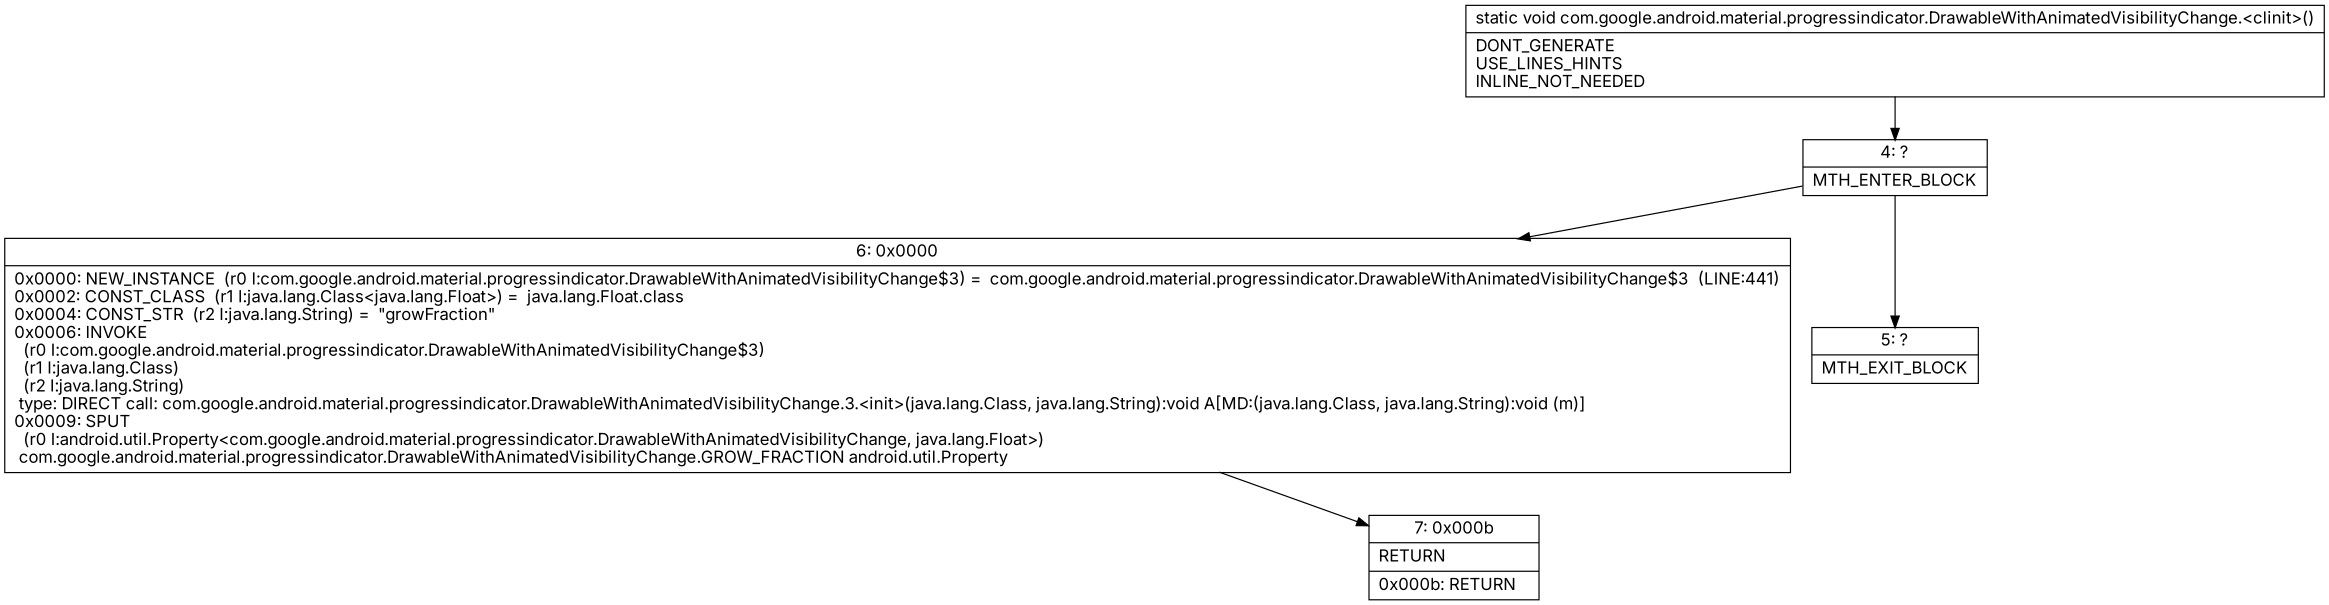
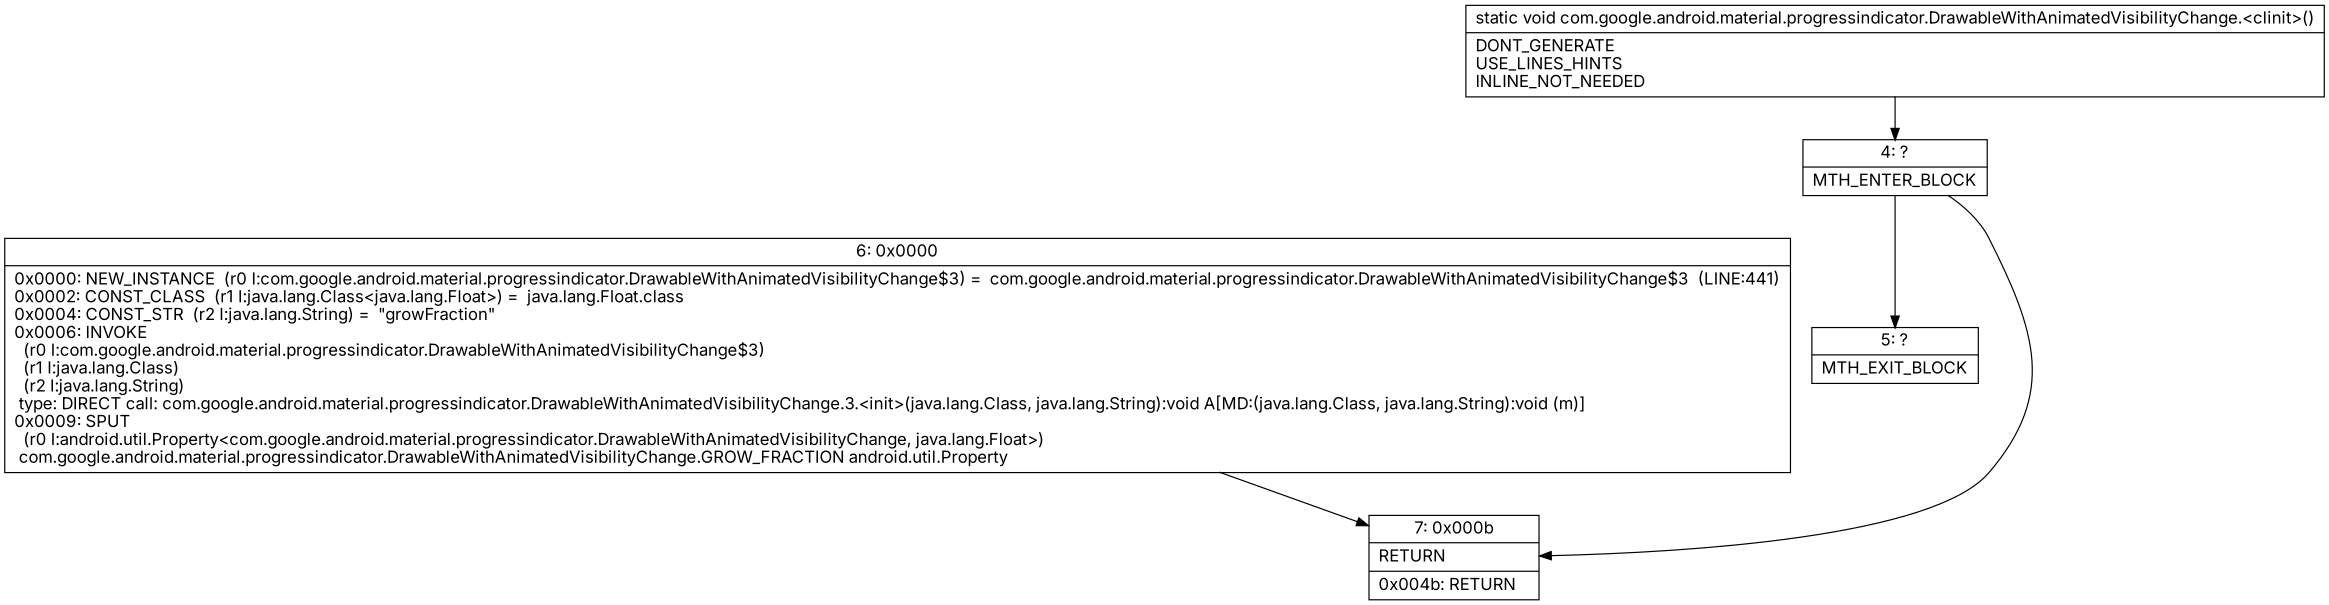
edge "4: ?" -> "6: 0x0000": now "4: ?" -> "7: 0x000b"
node "7: 0x000b": text "0x000b: RETURN" -> "0x004b: RETURN"
